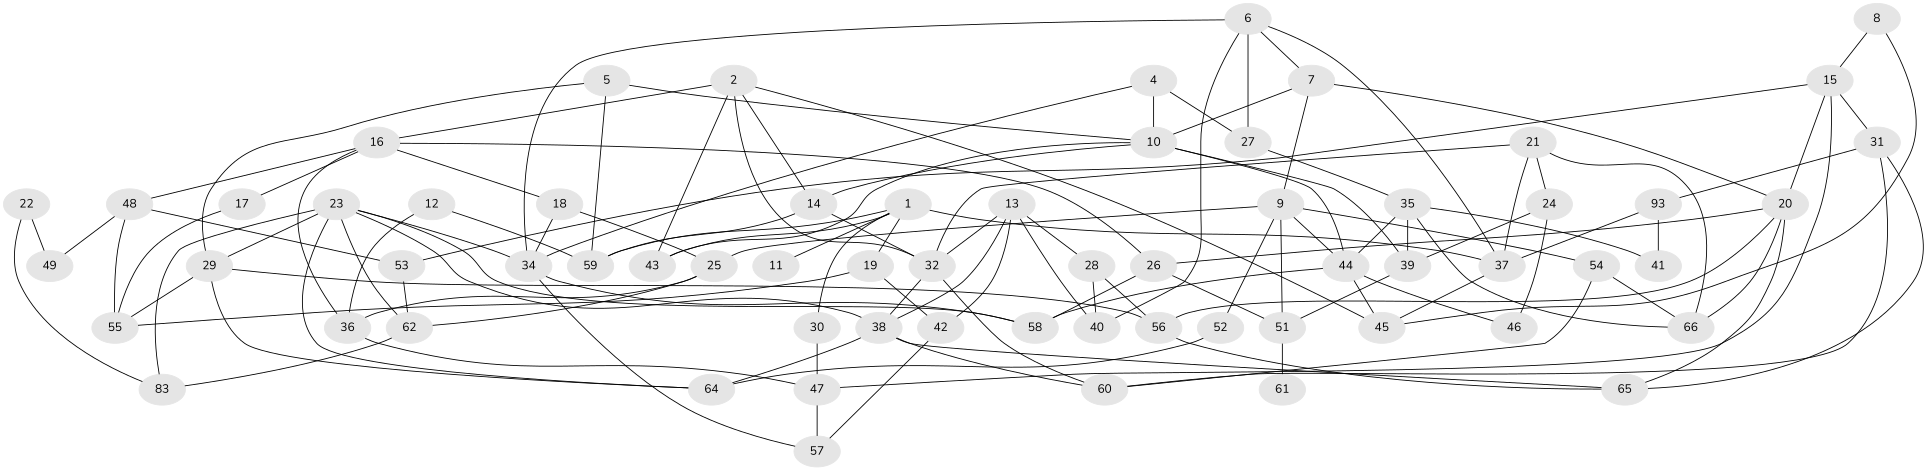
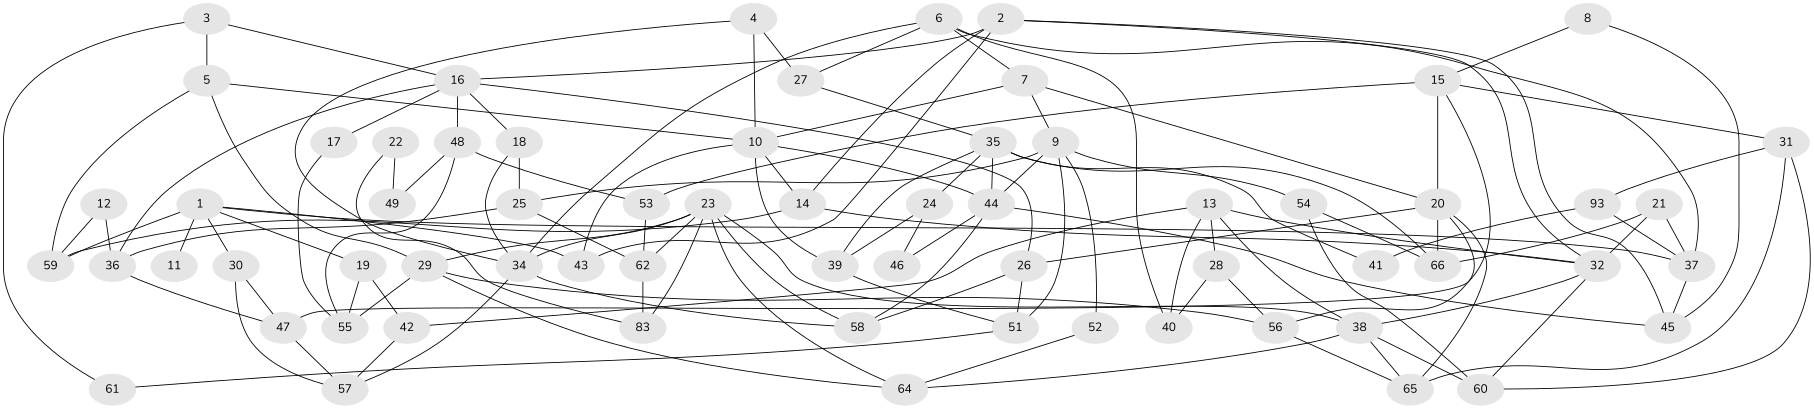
node "3": added
edge "21" -- "24": now "35" -- "24"
edge "30" -- "57": added
